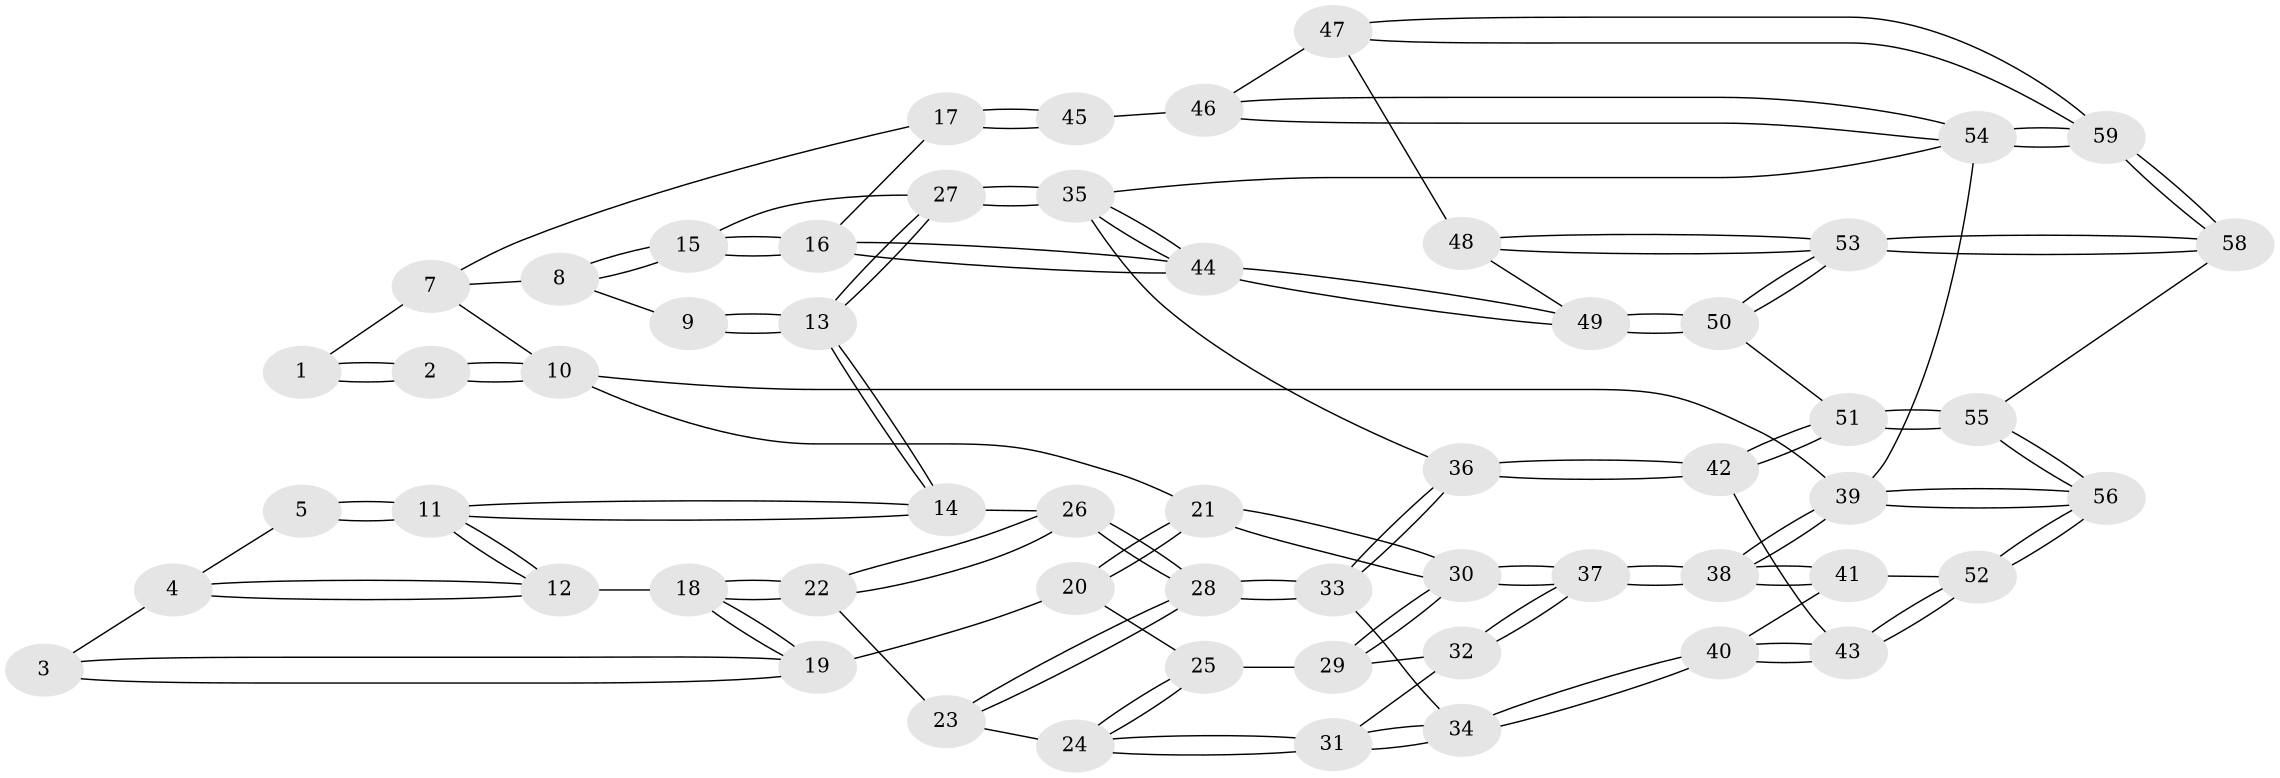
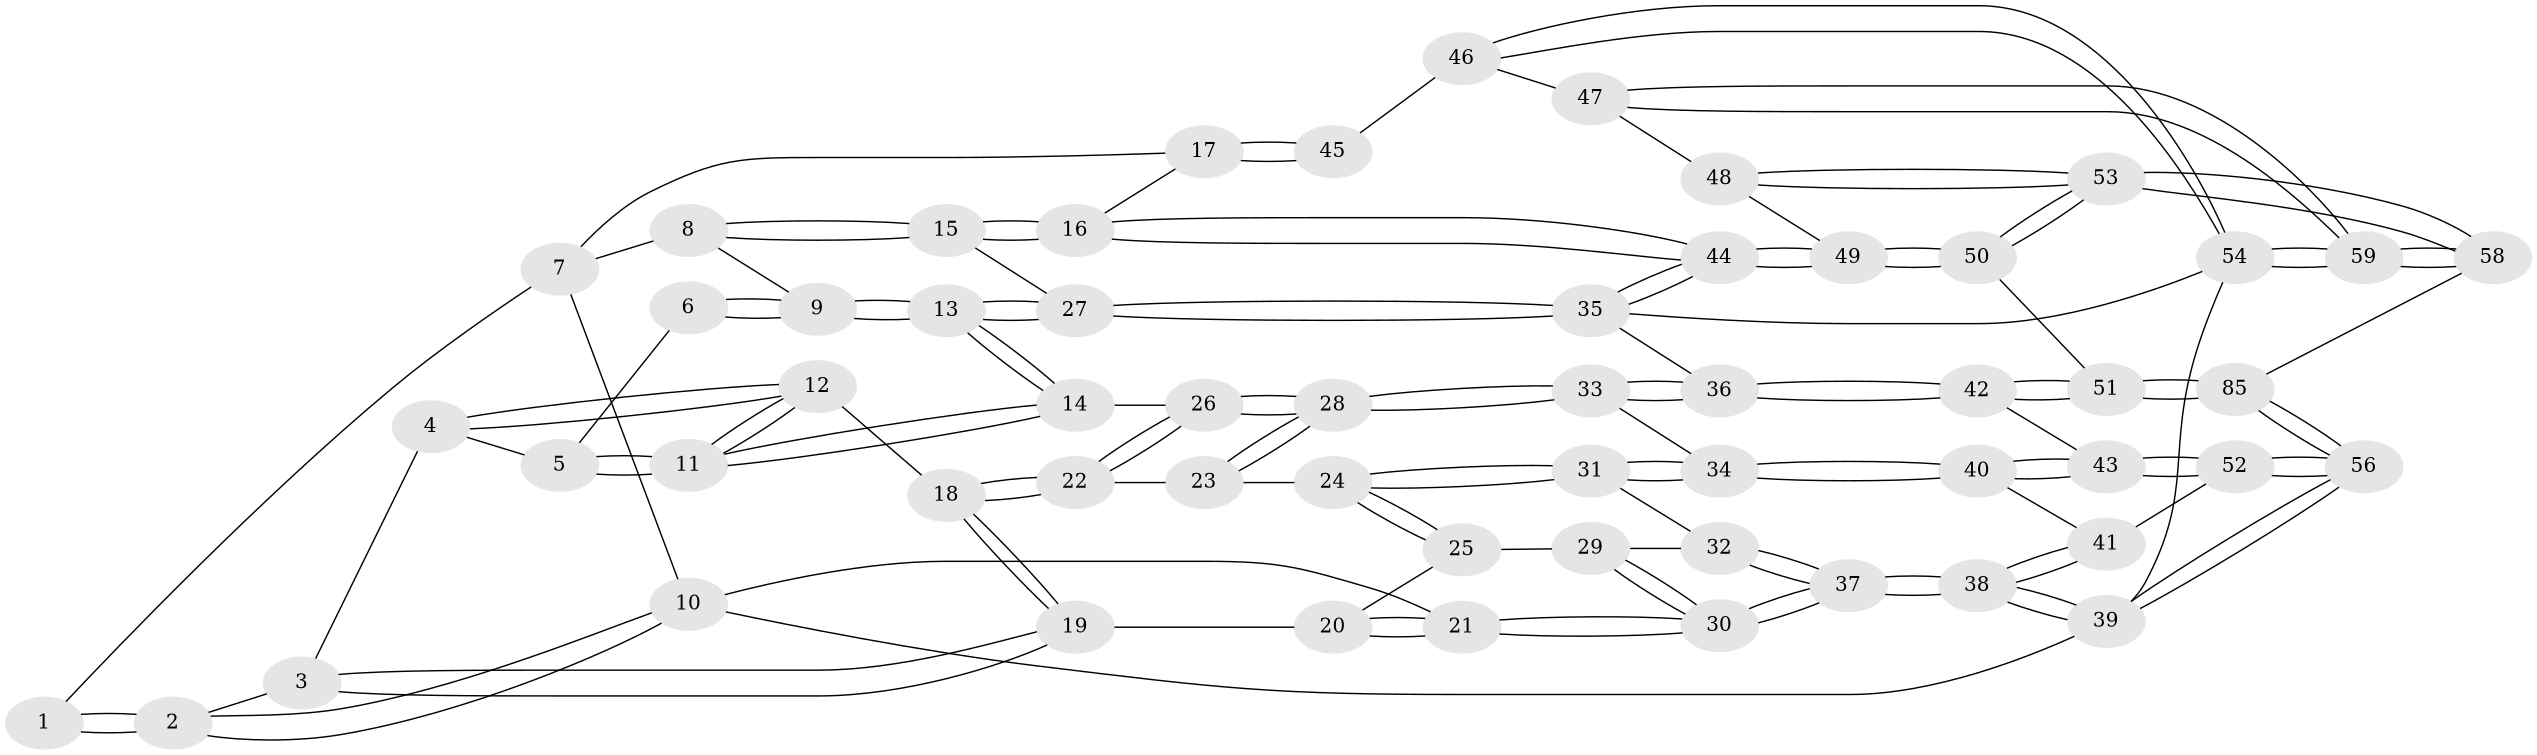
node "6": added
node "55": label "55" -> "85"
edge "3" -- "2": added
